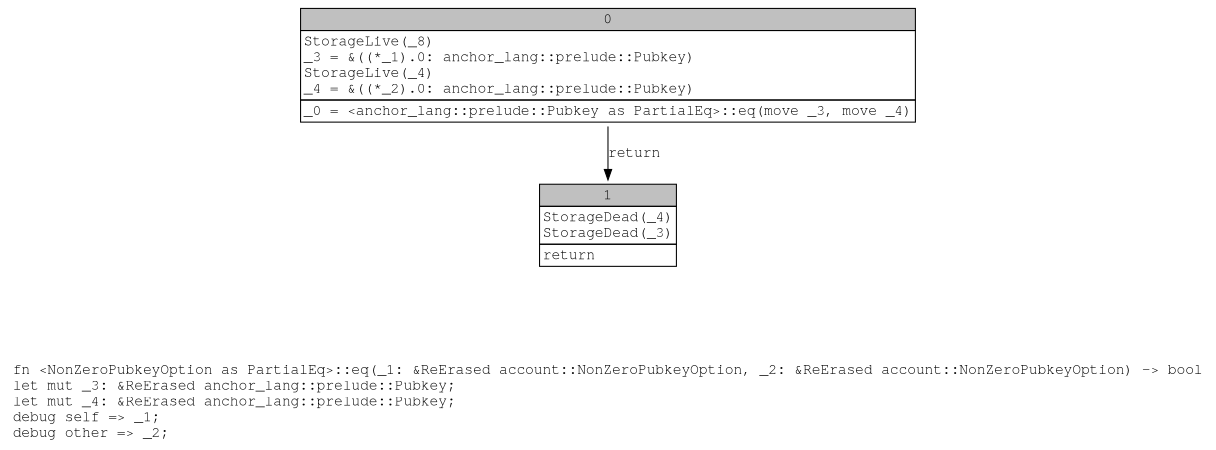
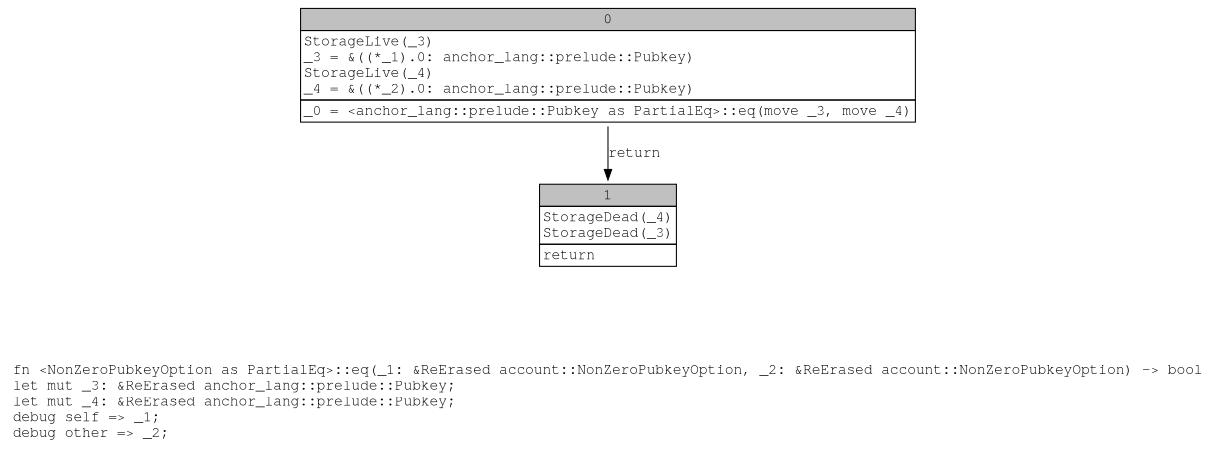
node "0": text "StorageLive(_8)" -> "StorageLive(_3)"
